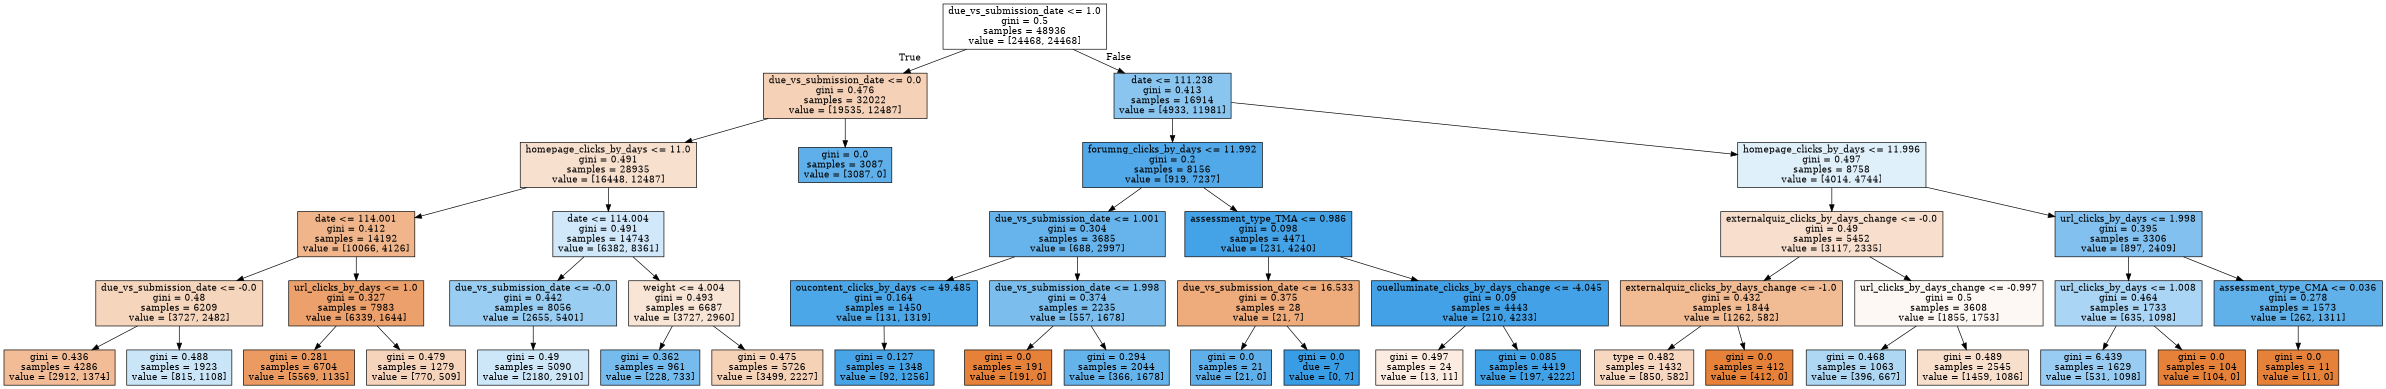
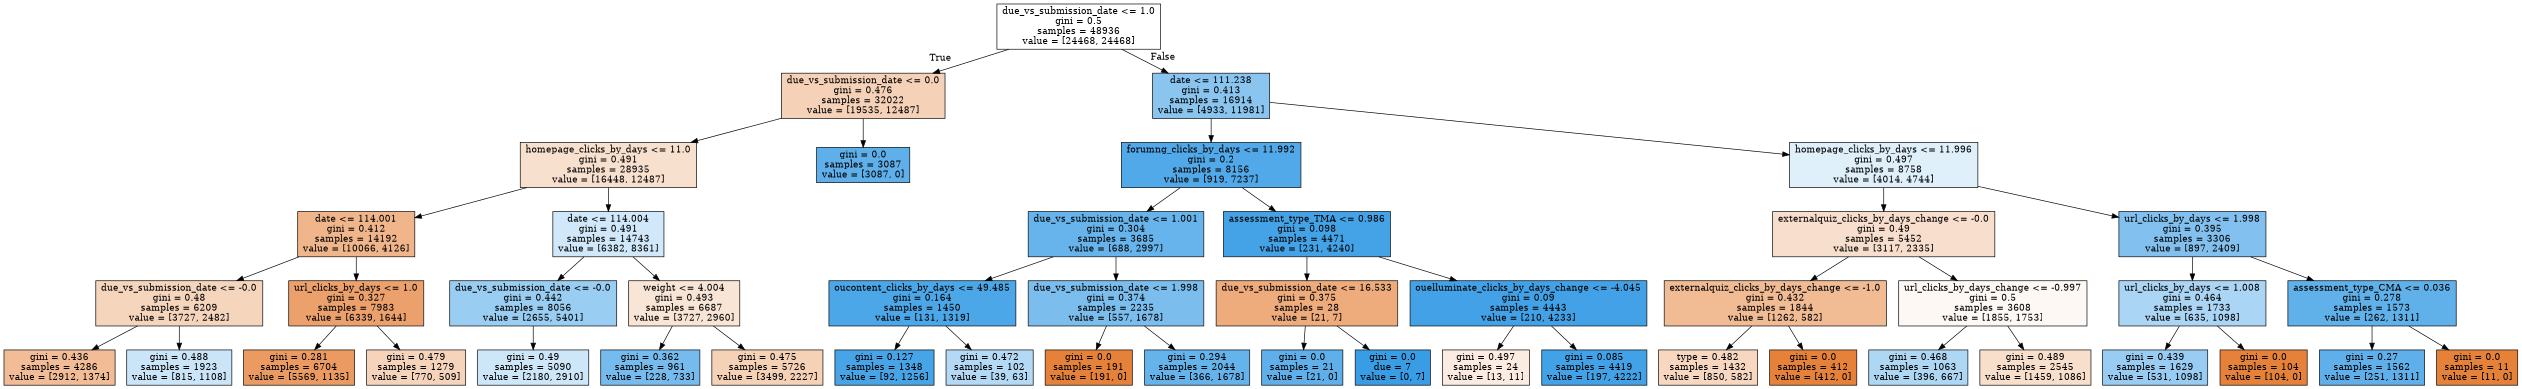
node "gini = 0.472 samples = 102 value = [39, 63]": added
node "gini = 6.439 samples = 1629 value = [531, 1098]": label "gini = 6.439 samples = 1629 value = [531, 1098]" -> "gini = 0.439 samples = 1629 value = [531, 1098]"
node "gini = 0.27 samples = 1562 value = [251, 1311]": added
